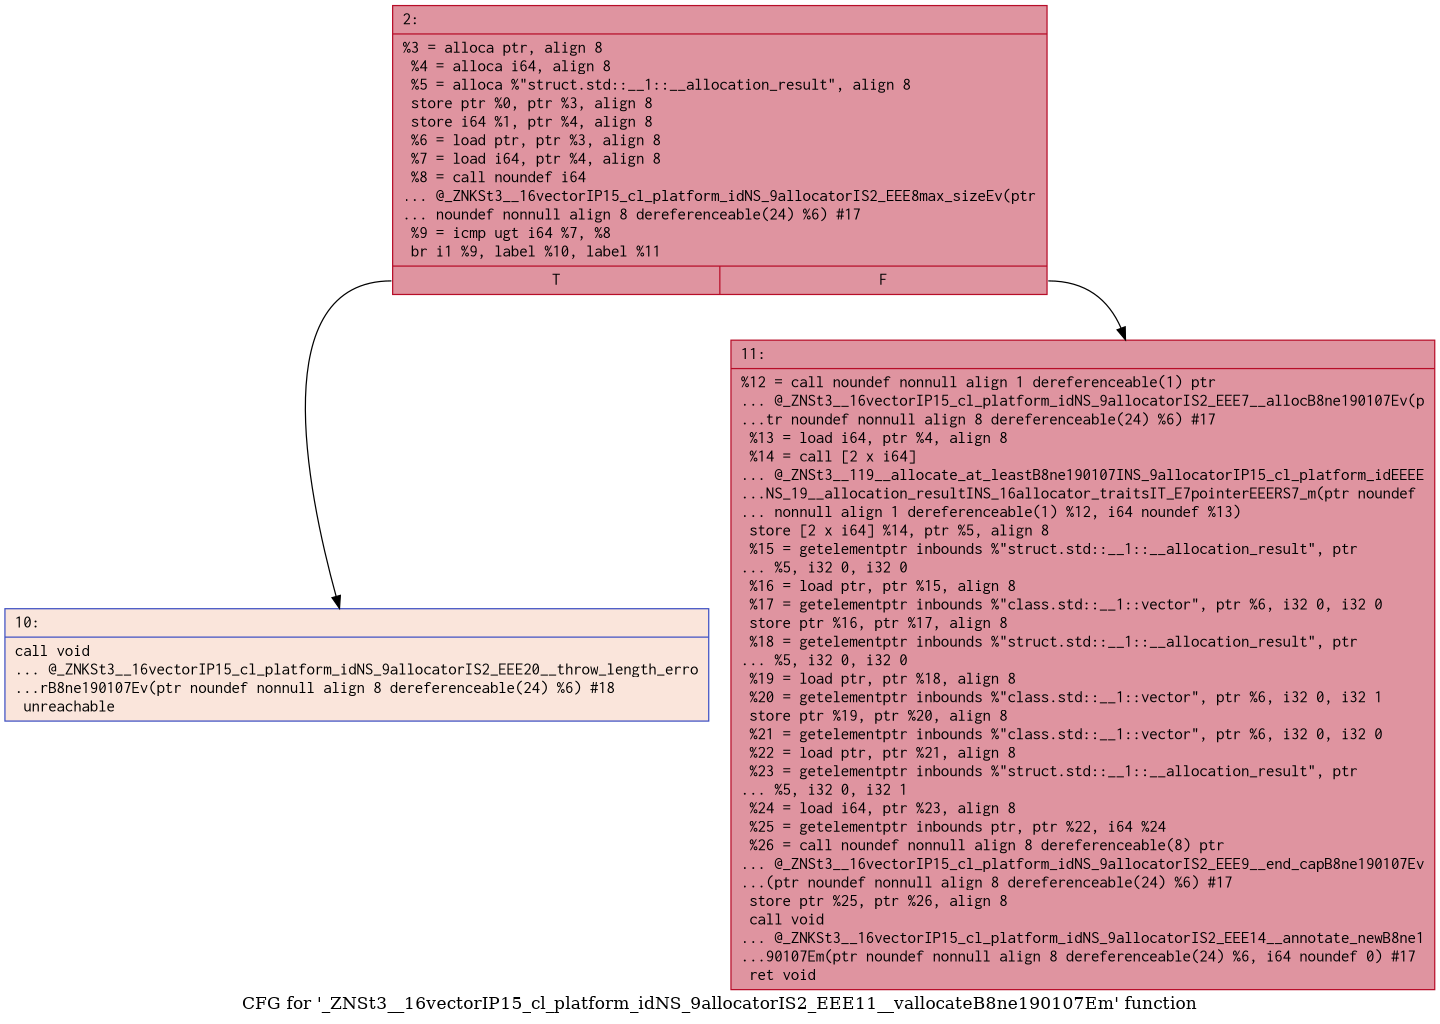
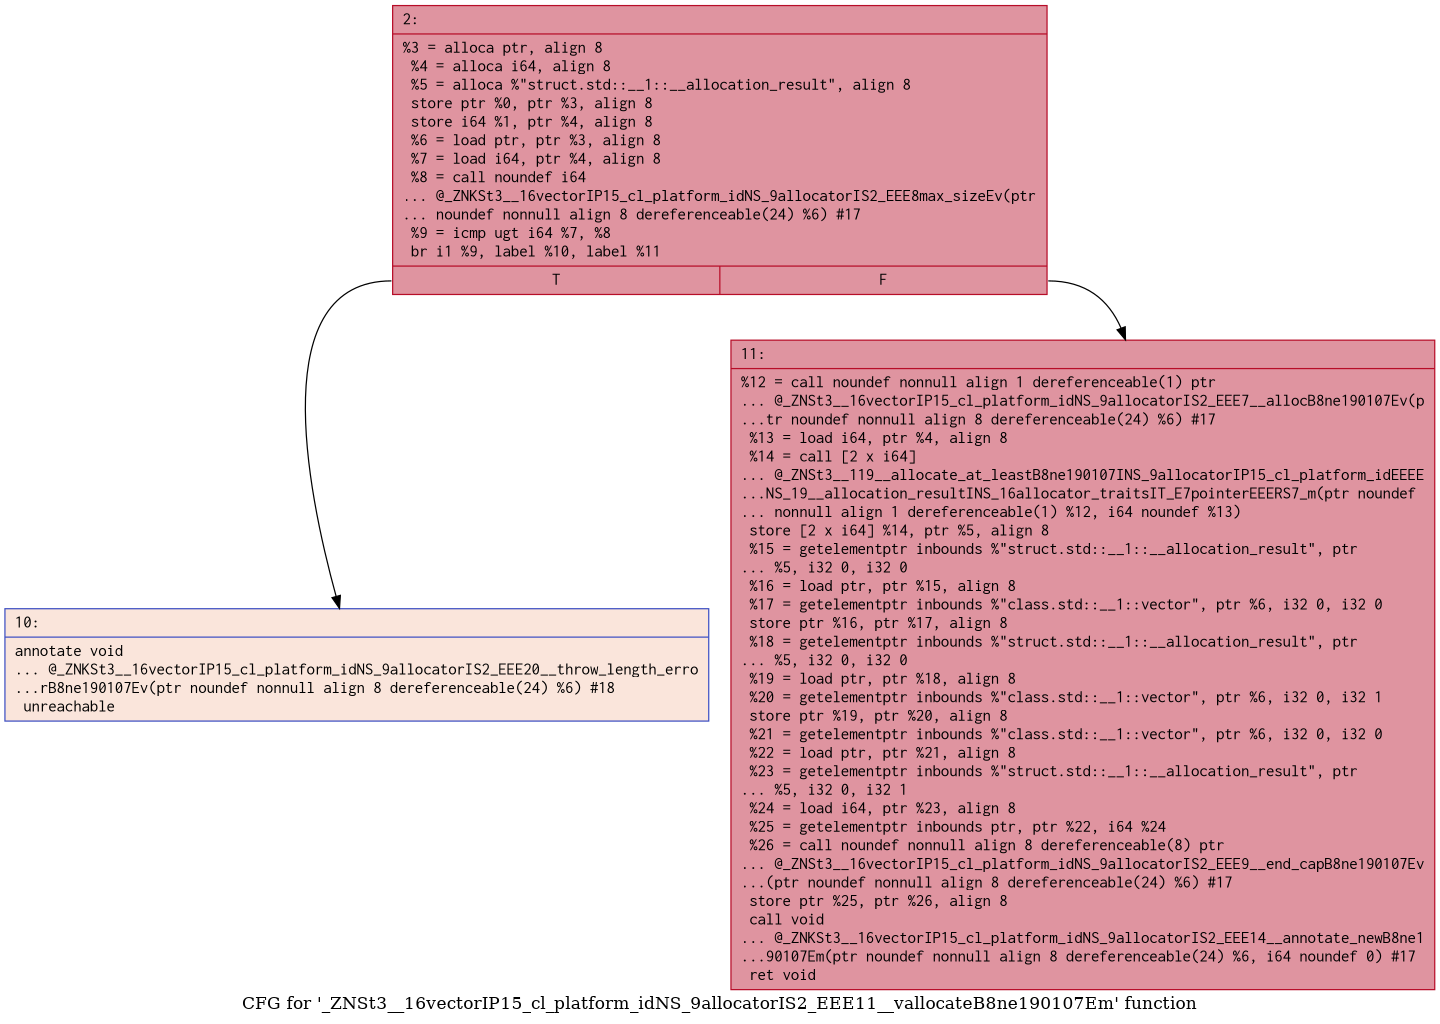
node "10:": text "call void" -> "annotate void"
